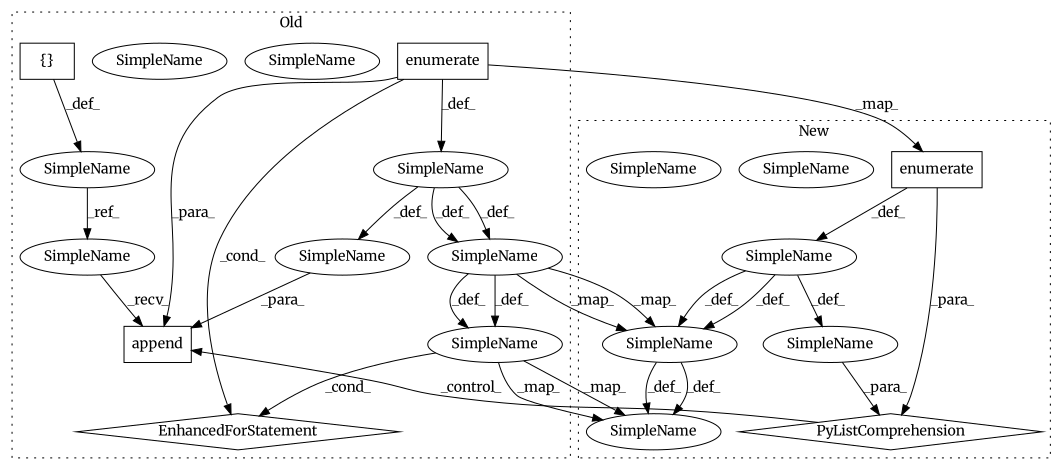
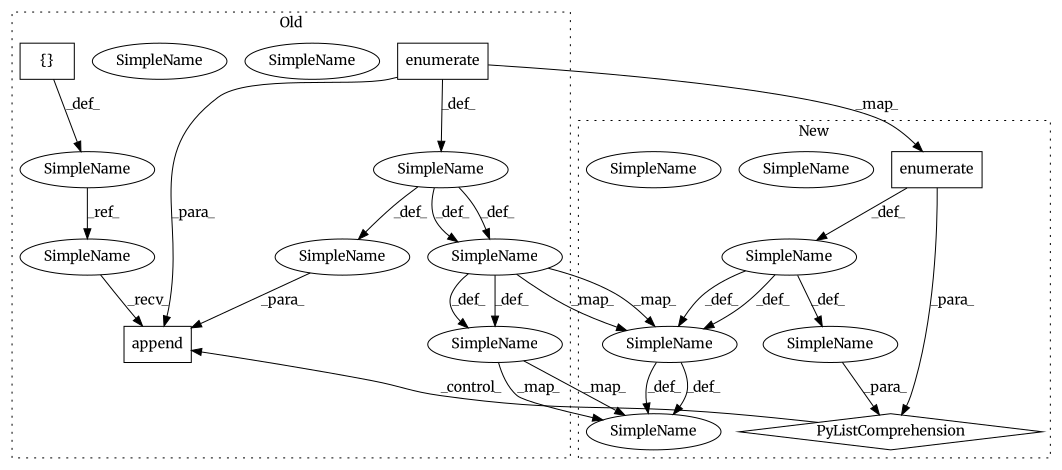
node "EnhancedForStatement": removed
